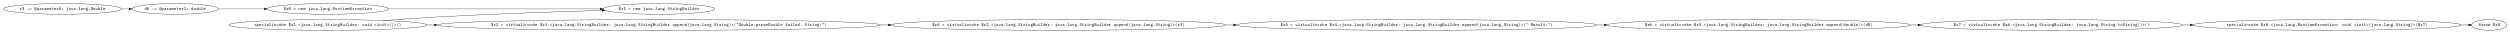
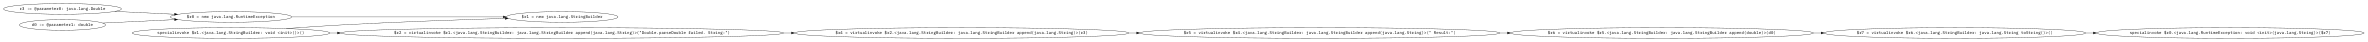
edge "r3 := @parameter0: java.lang.Double" -> "d0 := @parameter1: double": now "r3 := @parameter0: java.lang.Double" -> "$r0 = new java.lang.RuntimeException"
node "throw $r0": removed
